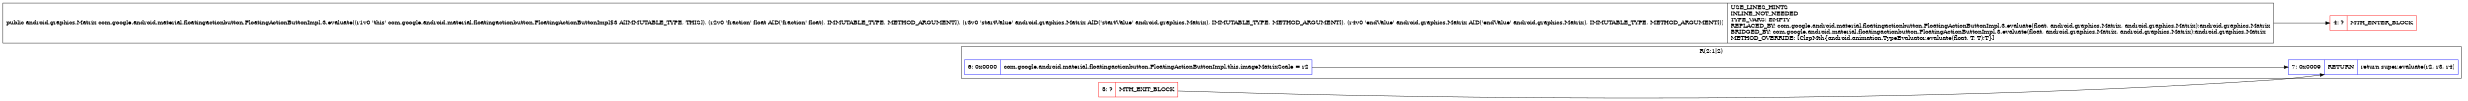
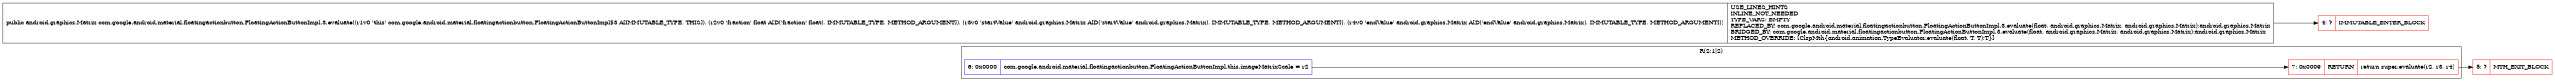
node "4: ?": text "MTH_ENTER_BLOCK" -> "IMMUTABLE_ENTER_BLOCK"
node "7: 0x0009": color blue -> red
edge "5: ?" -> "7: 0x0009": reversed
